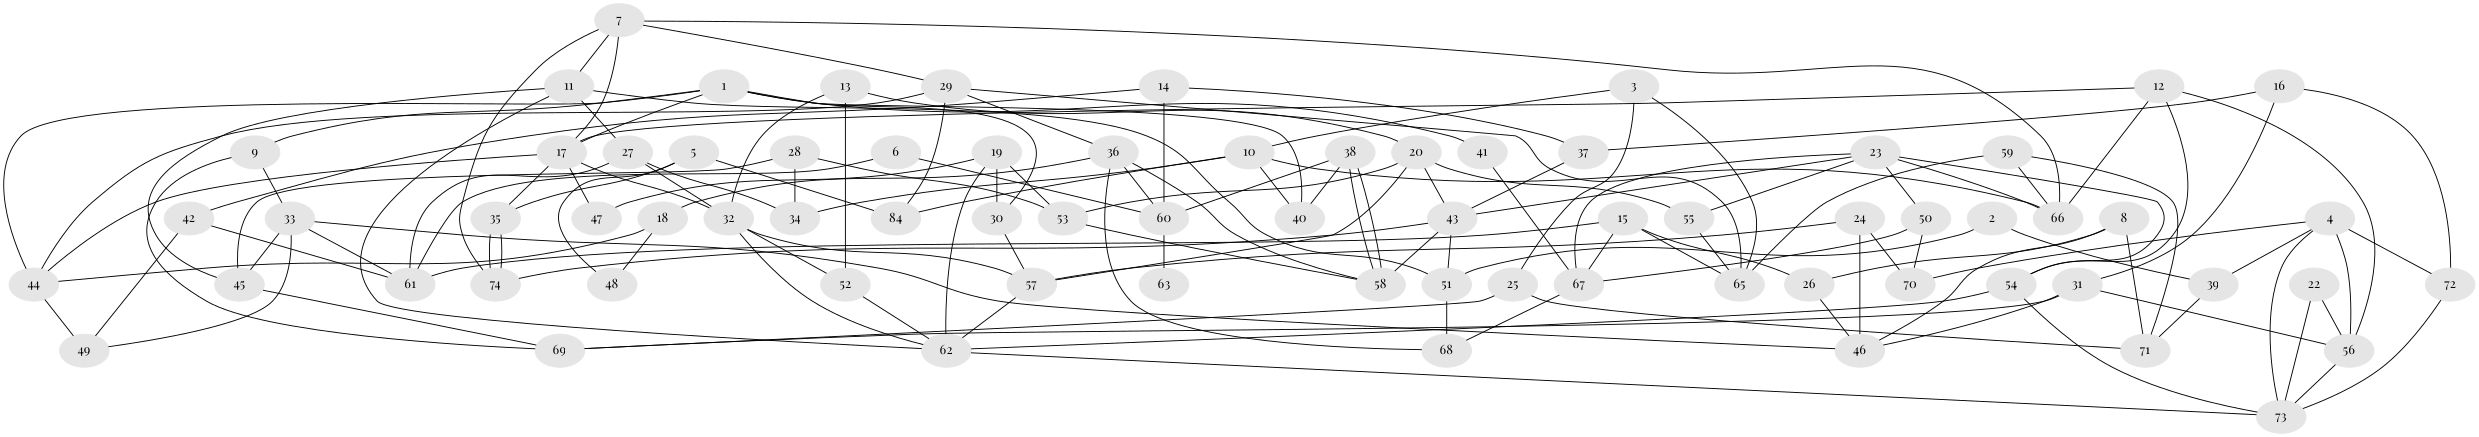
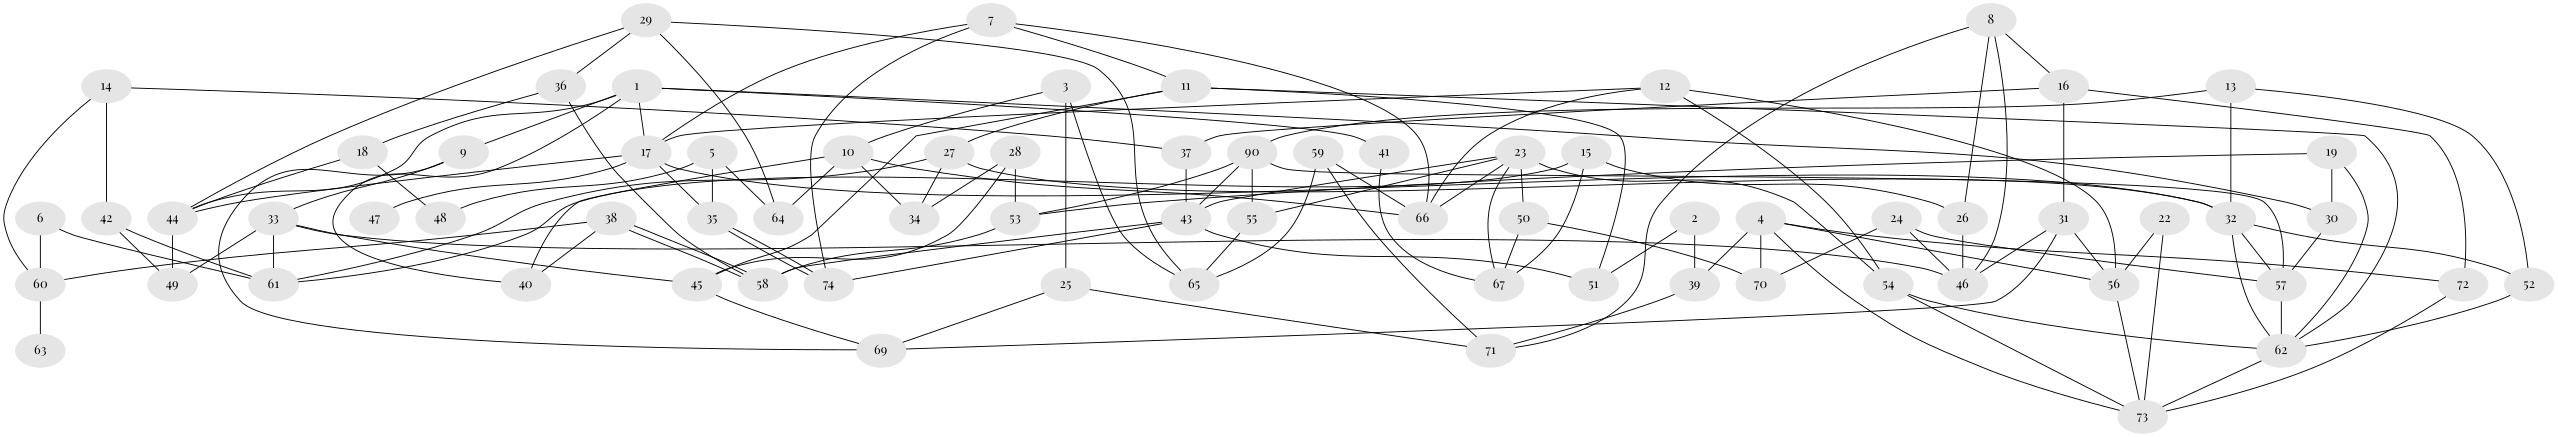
edge "7" -- "29": removed
edge "8" -- "16": added
node "20": label "20" -> "90"
edge "19" -- "47": removed
edge "36" -- "60": removed
node "84": label "84" -> "64"
edge "15" -- "65": removed
node "68": removed
